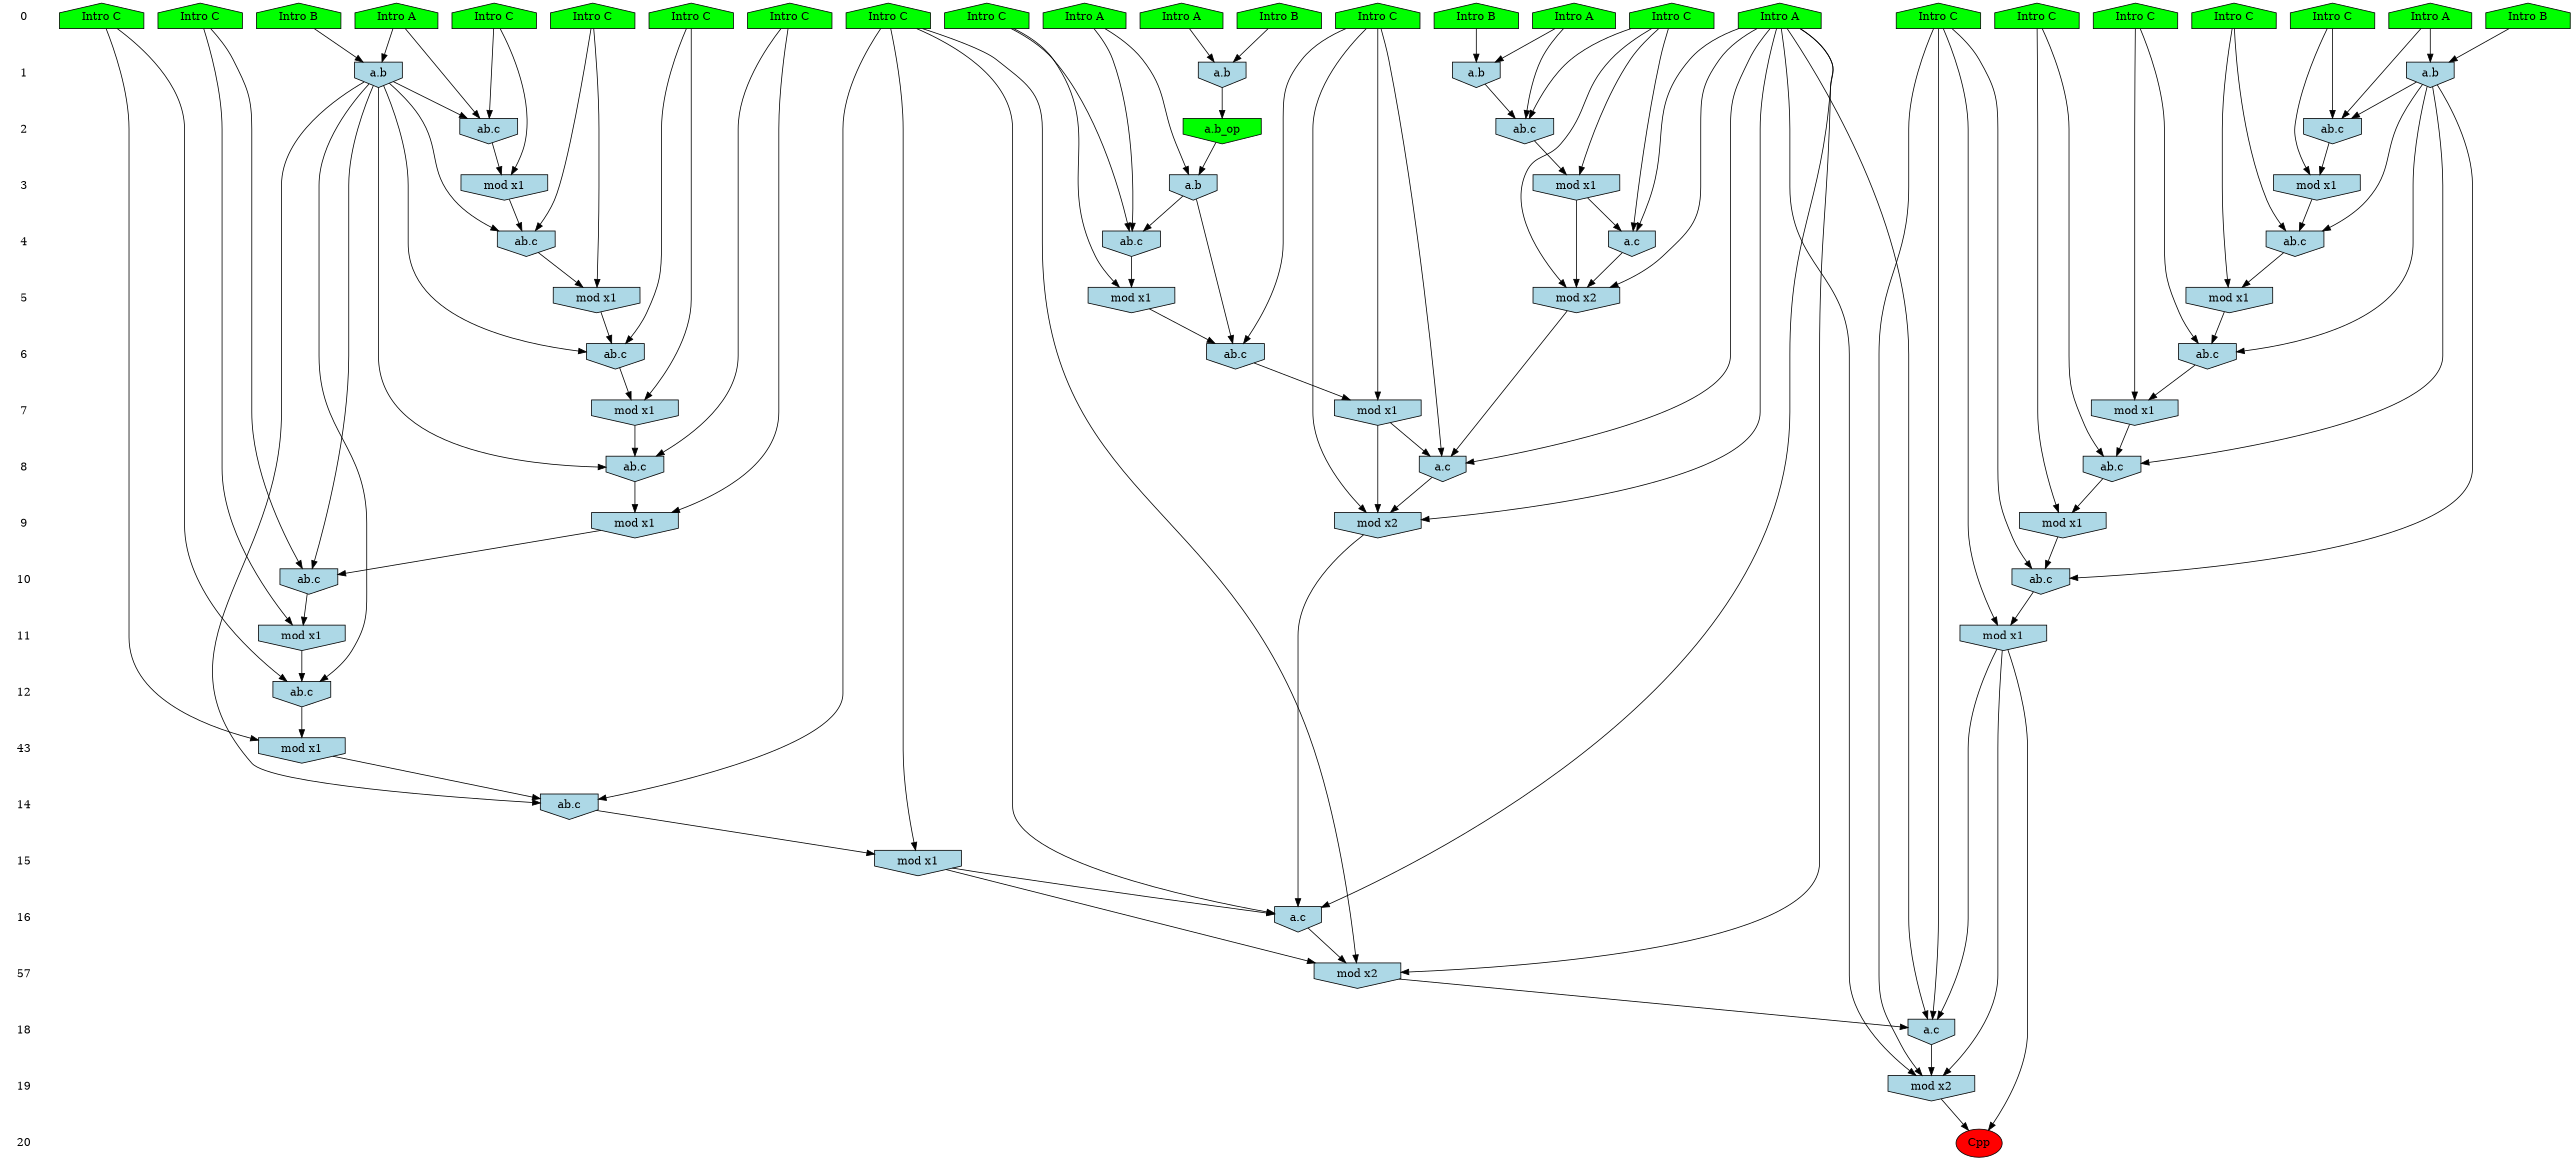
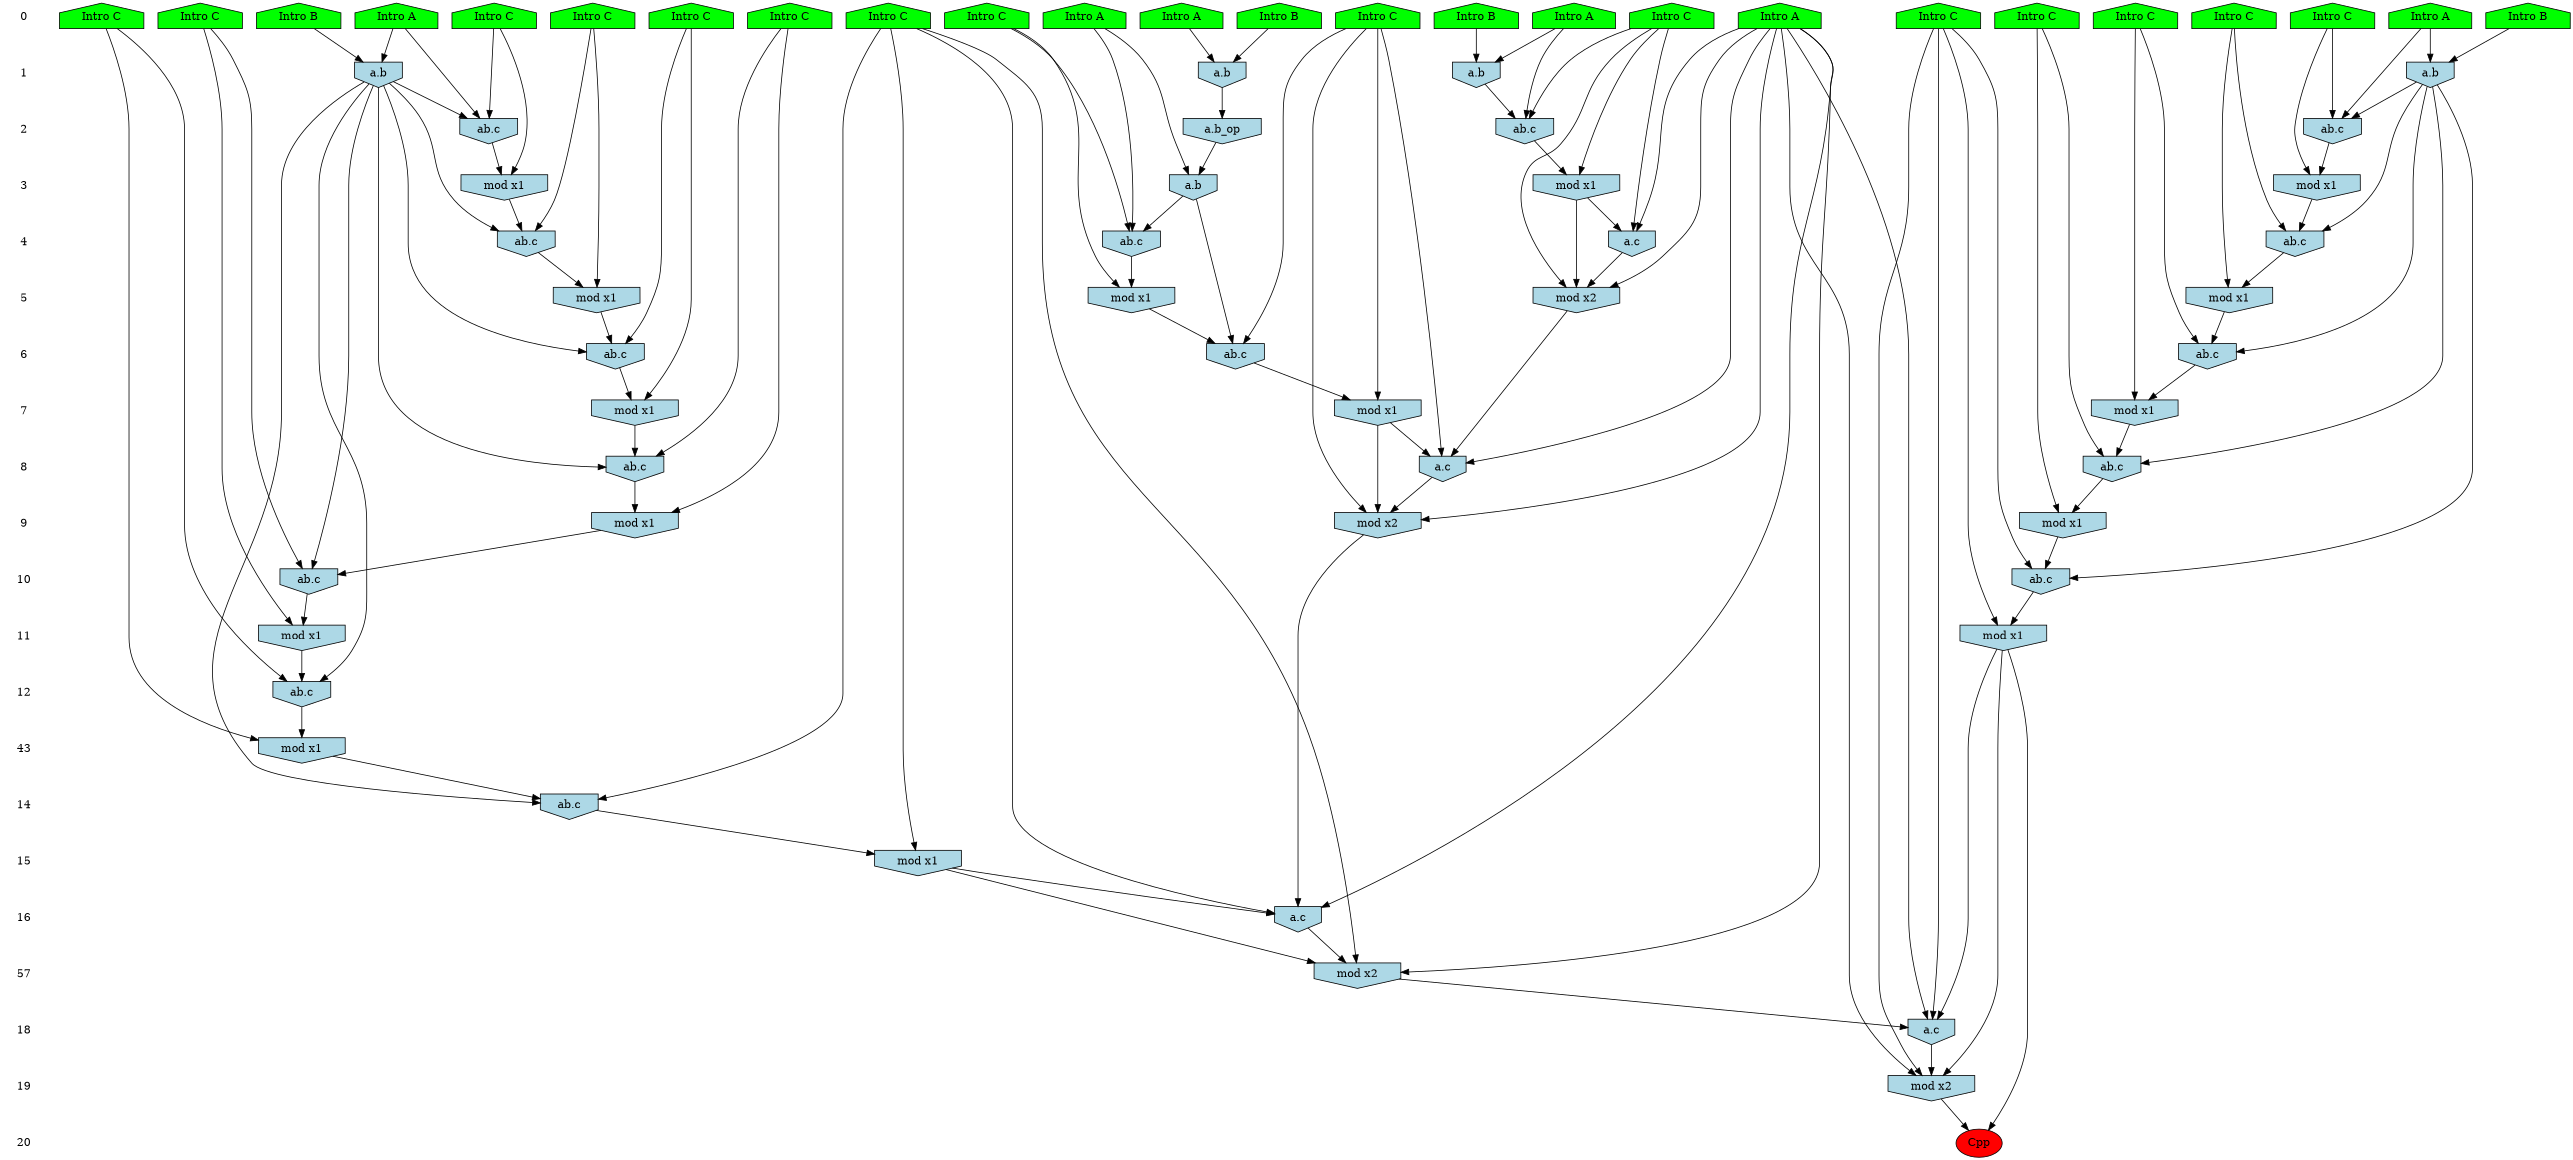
node "a.b_op": fillcolor green -> lightblue
